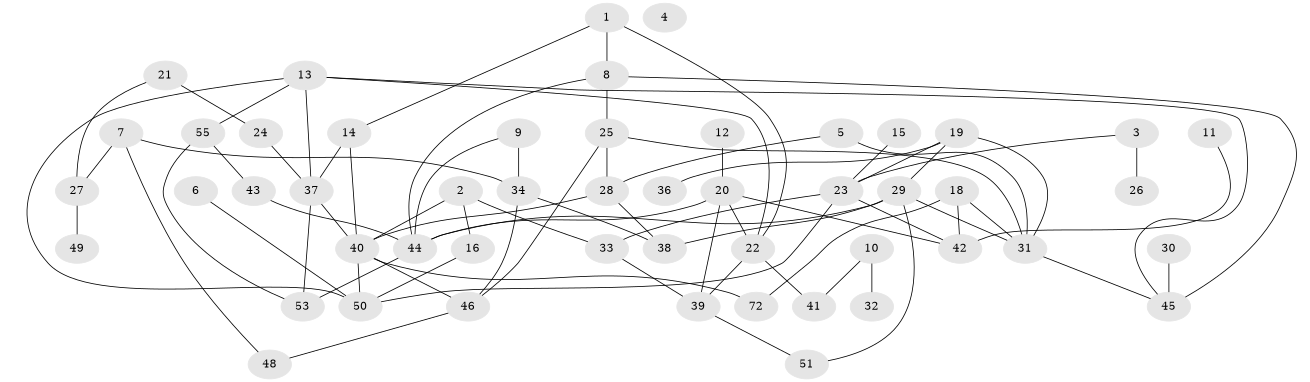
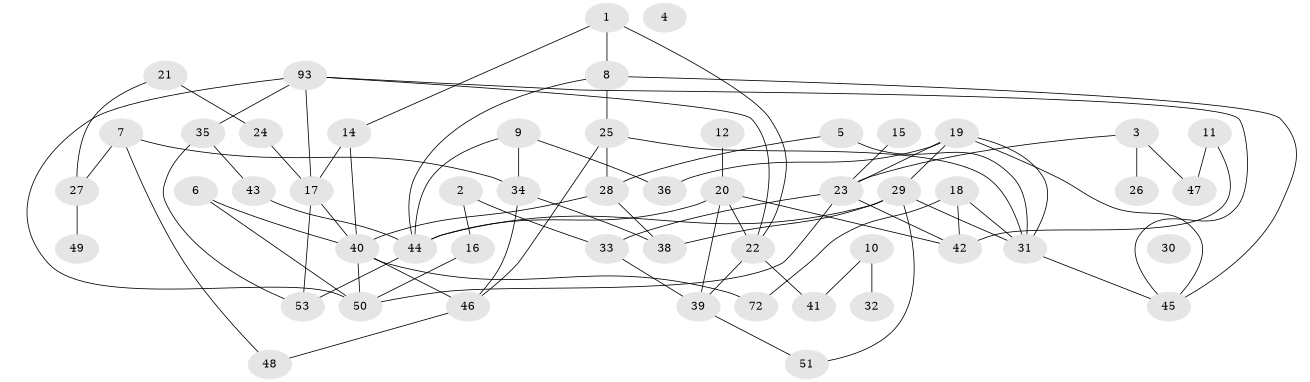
node "13": label "13" -> "93"
node "55": label "55" -> "35"
edge "9" -- "36": added
node "37": label "37" -> "17"
node "47": added
edge "2" -- "40": now "6" -- "40"
edge "30" -- "45": now "19" -- "45"
